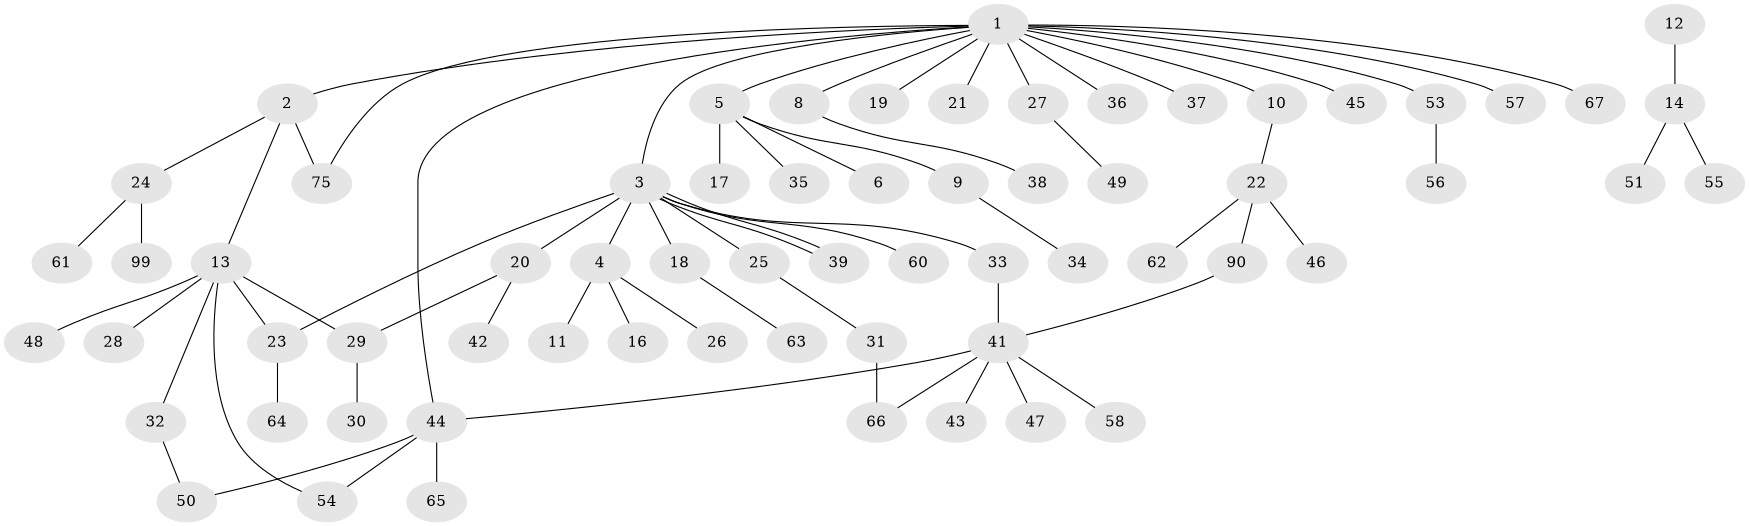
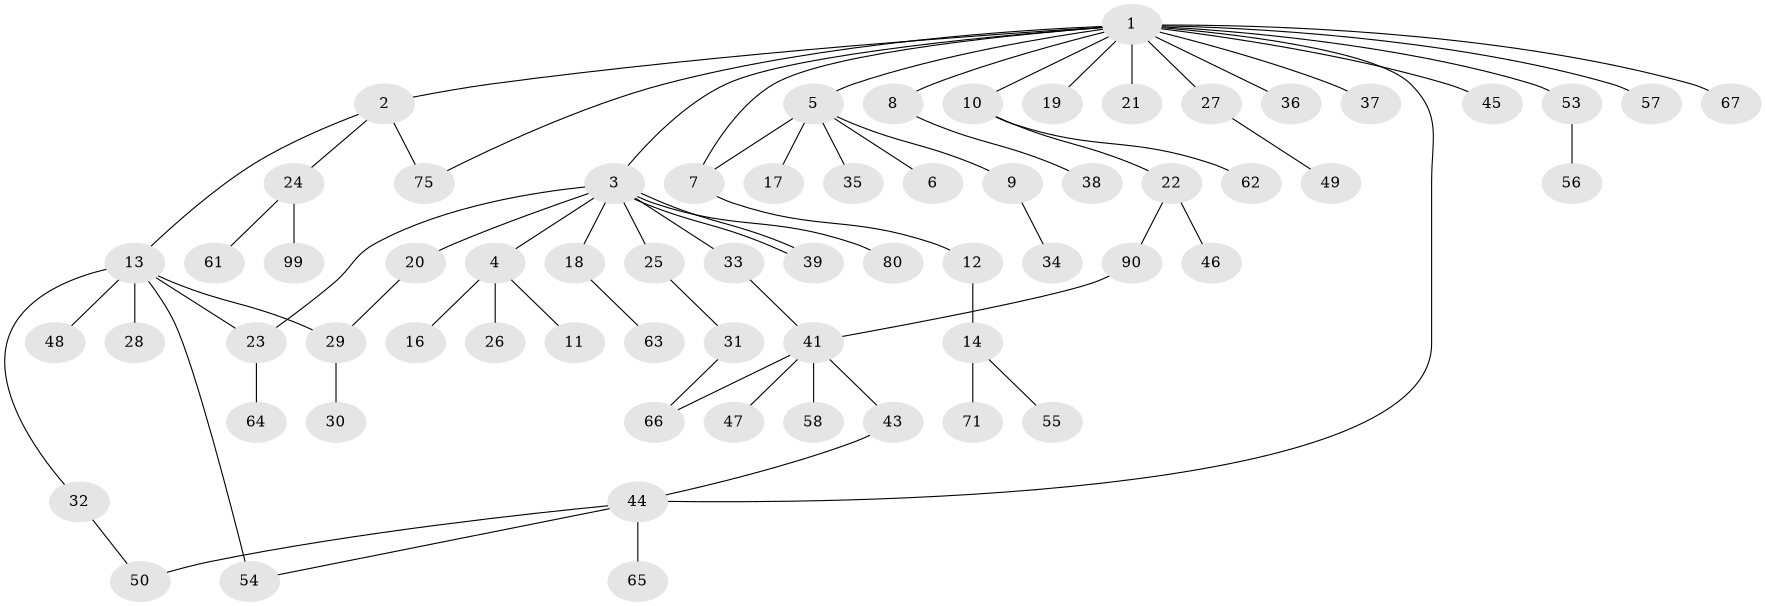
node "7": added
node "51": label "51" -> "71"
edge "22" -- "62": now "10" -- "62"
node "60": label "60" -> "80"
node "42": removed
edge "41" -- "44": now "43" -- "44"
